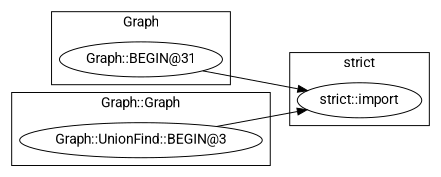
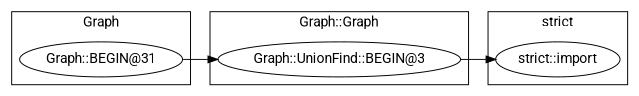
edge "Graph::BEGIN@31" -> "strict::import": now "Graph::BEGIN@31" -> "Graph::UnionFind::BEGIN@3"
